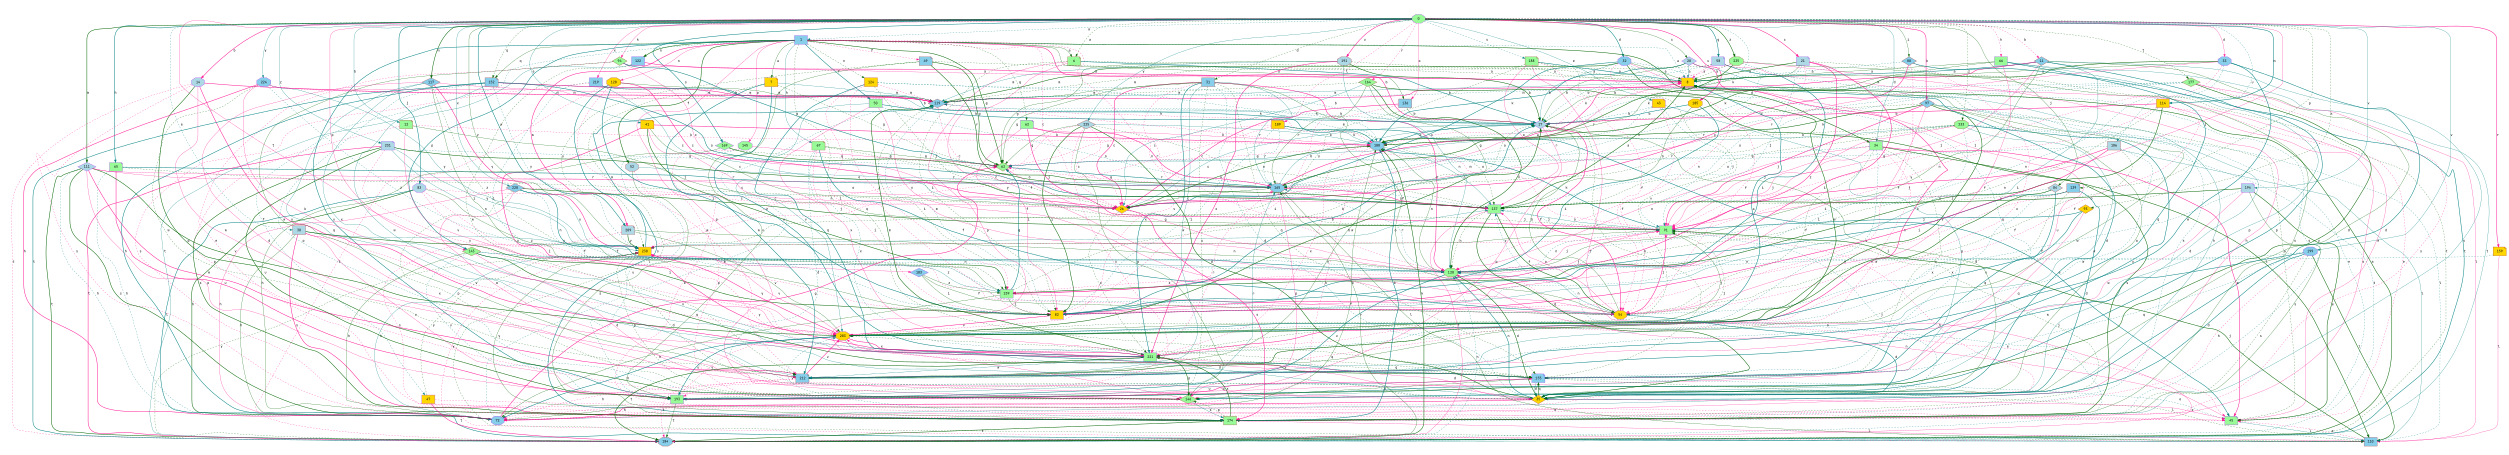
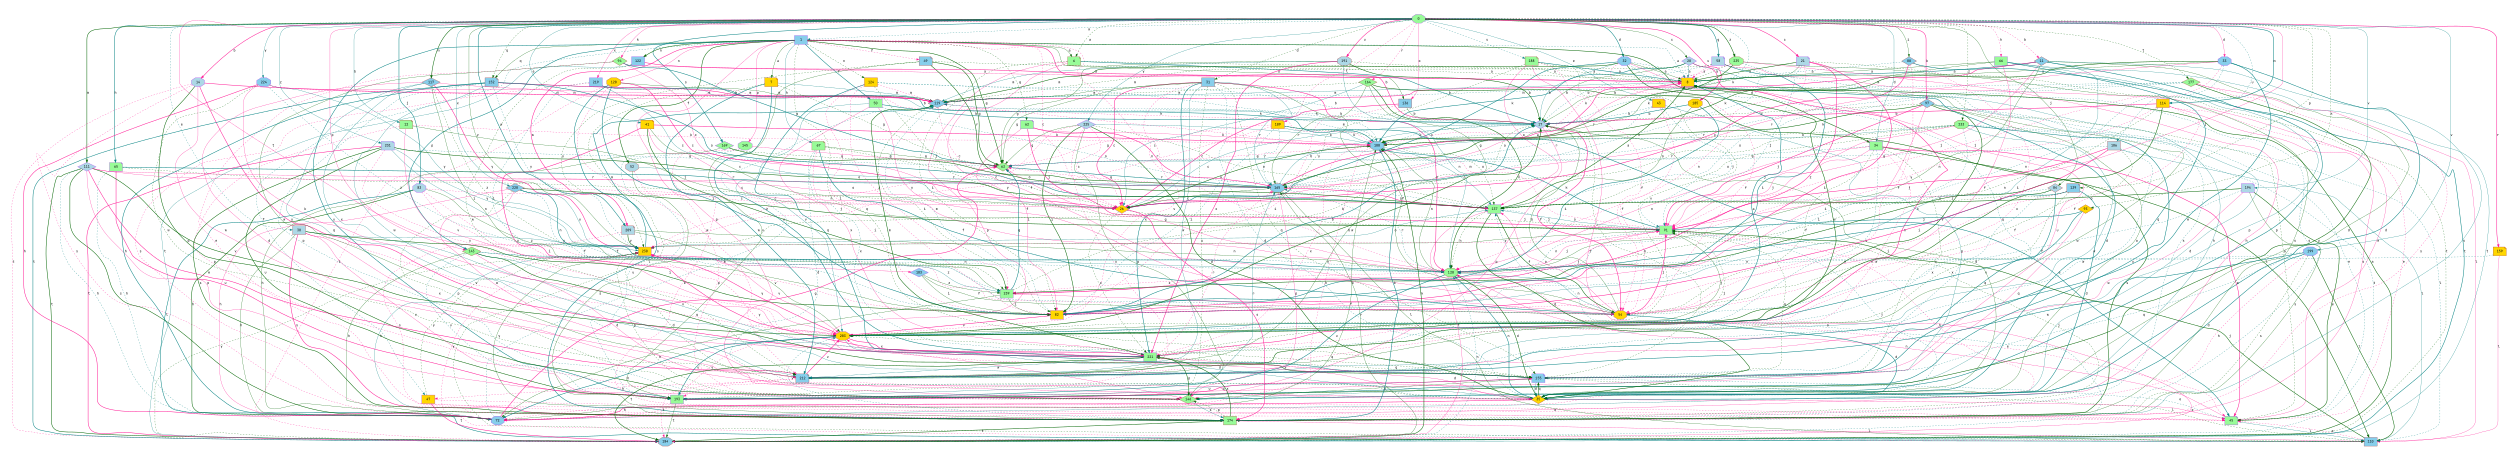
node "225": color brown -> purple
edge "17" -> "100": style bold -> dashed
edge "91" -> "155": added, label "q"
edge "212" -> "72": now "212" -> "47"
